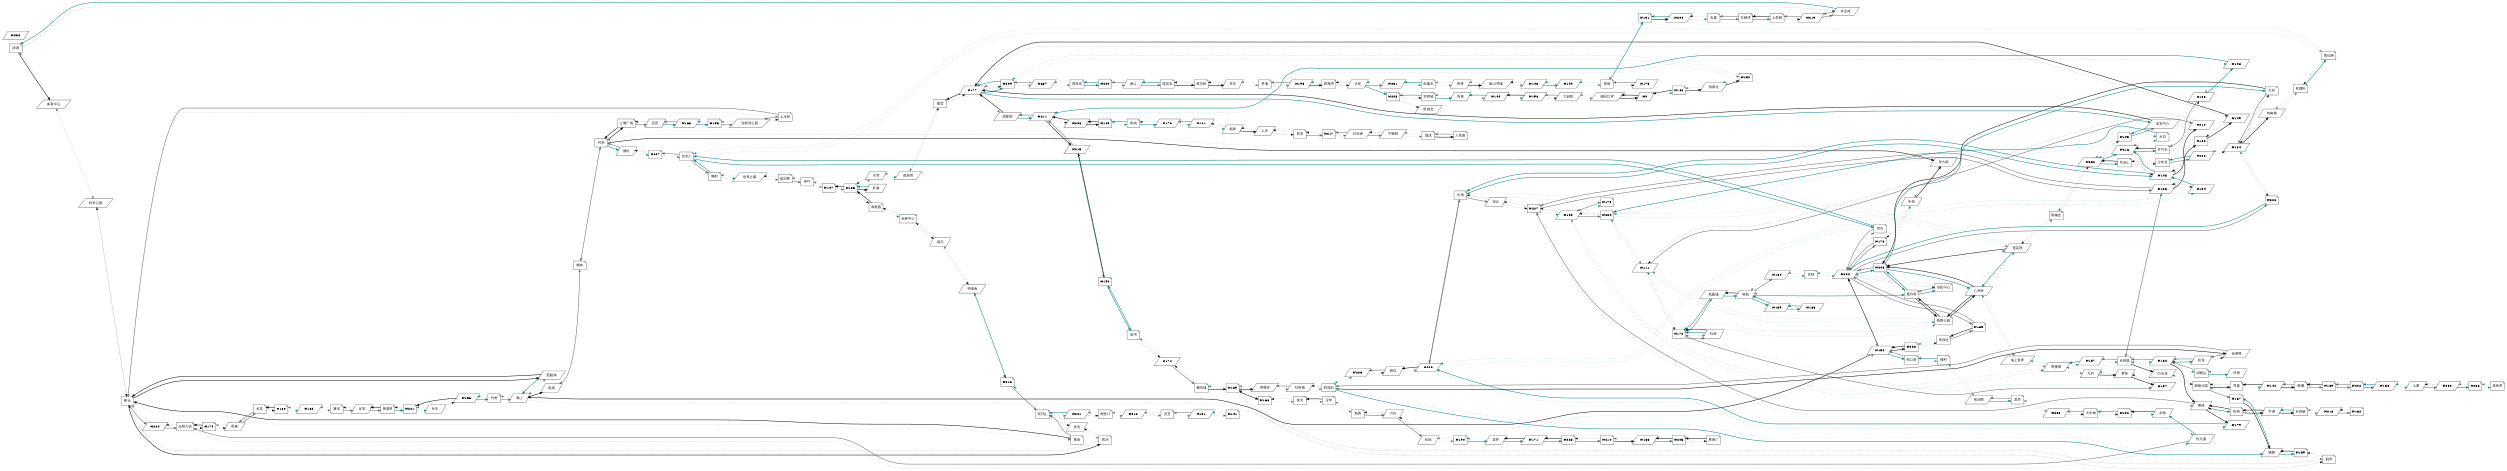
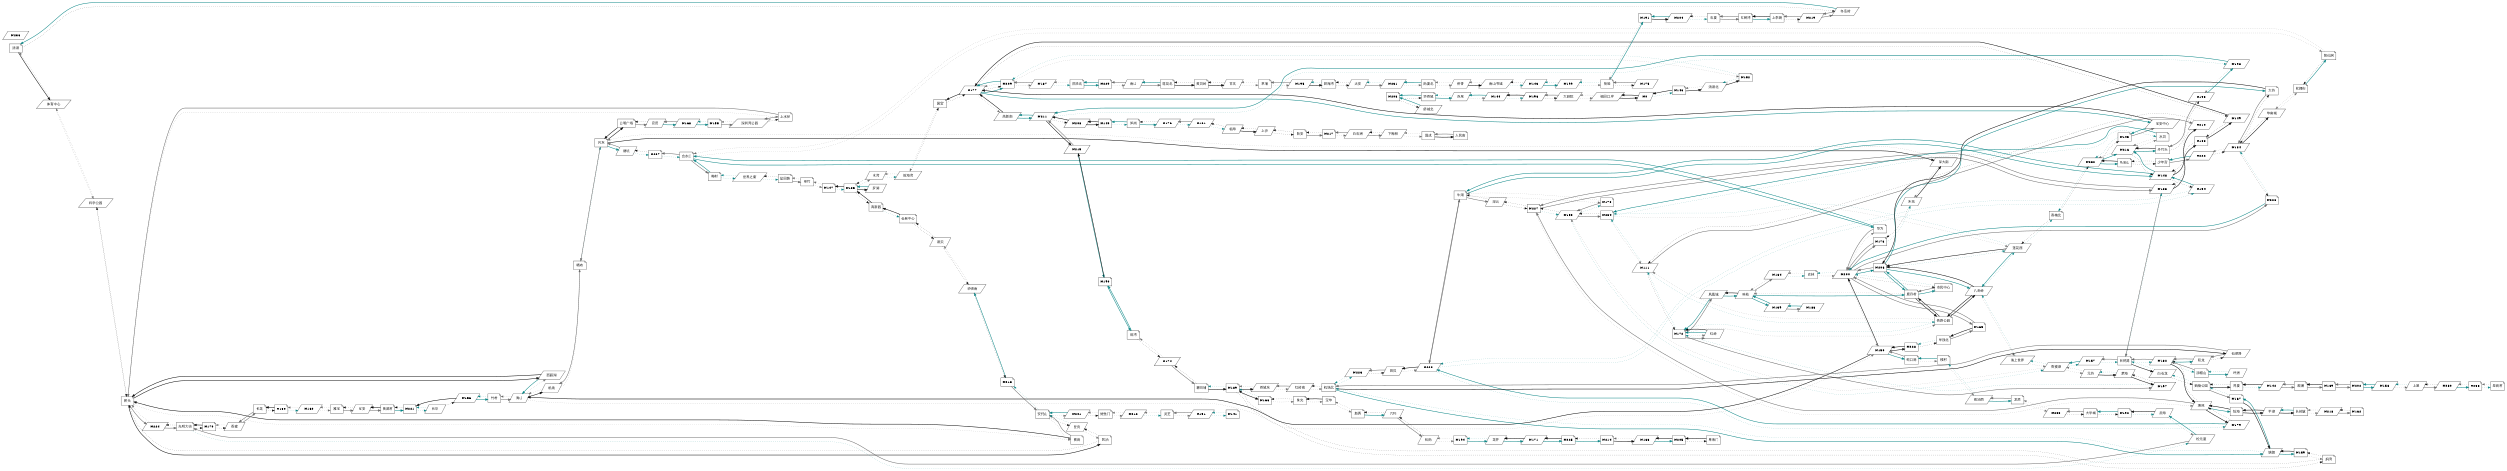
node "N687": label "N687" -> "N187"
edge "太安" -> "N203": now "侨城北" -> "N203"
edge "会展中心" -> "高新园": style dotted -> bold
edge "N142" -> "观澜": color black -> gray40
